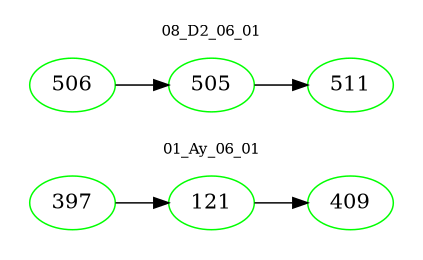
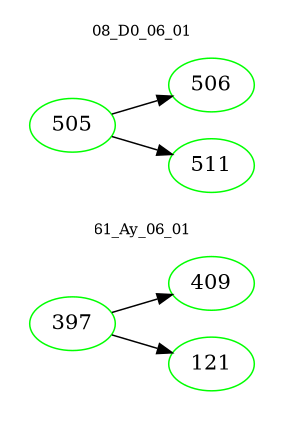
cluster "08_D2_06_01": label "08_D2_06_01" -> "08_D0_06_01"
edge "506" -> "505": reversed
cluster "01_Ay_06_01": label "01_Ay_06_01" -> "61_Ay_06_01"
edge "121" -> "409": now "397" -> "409"
